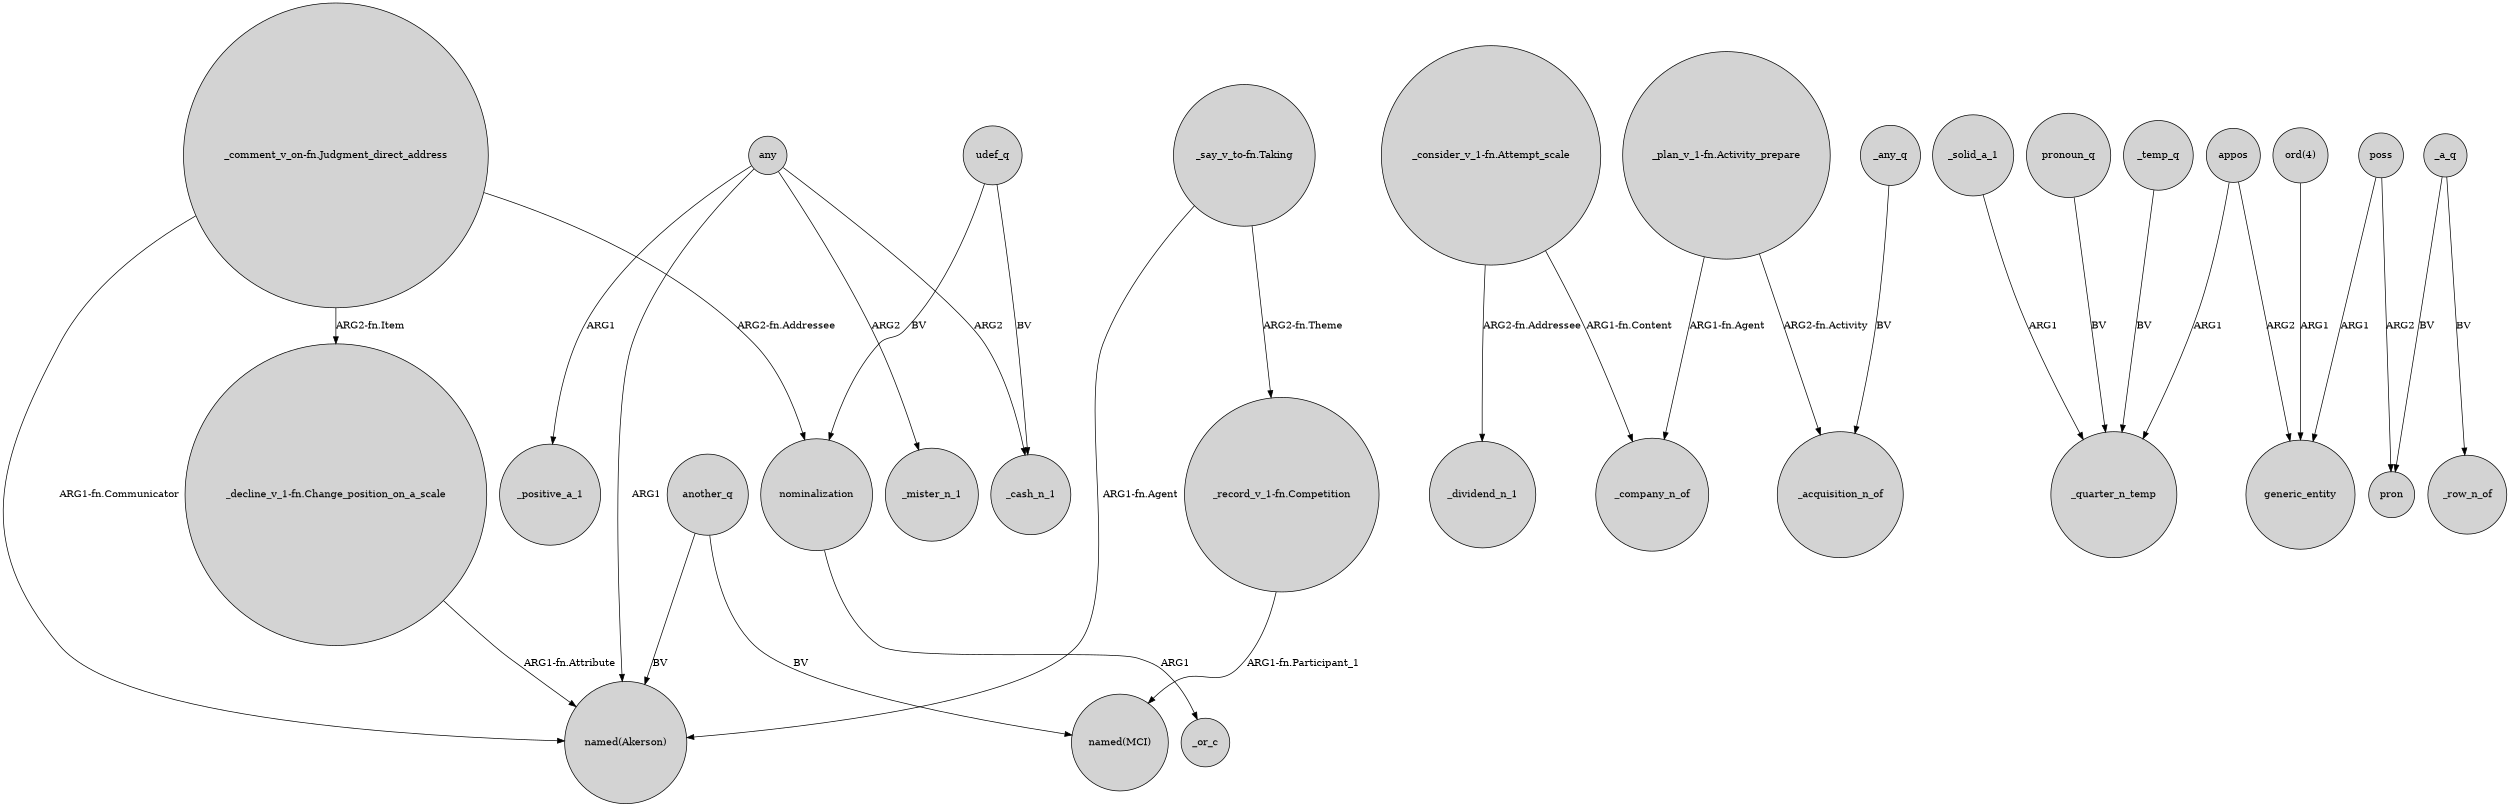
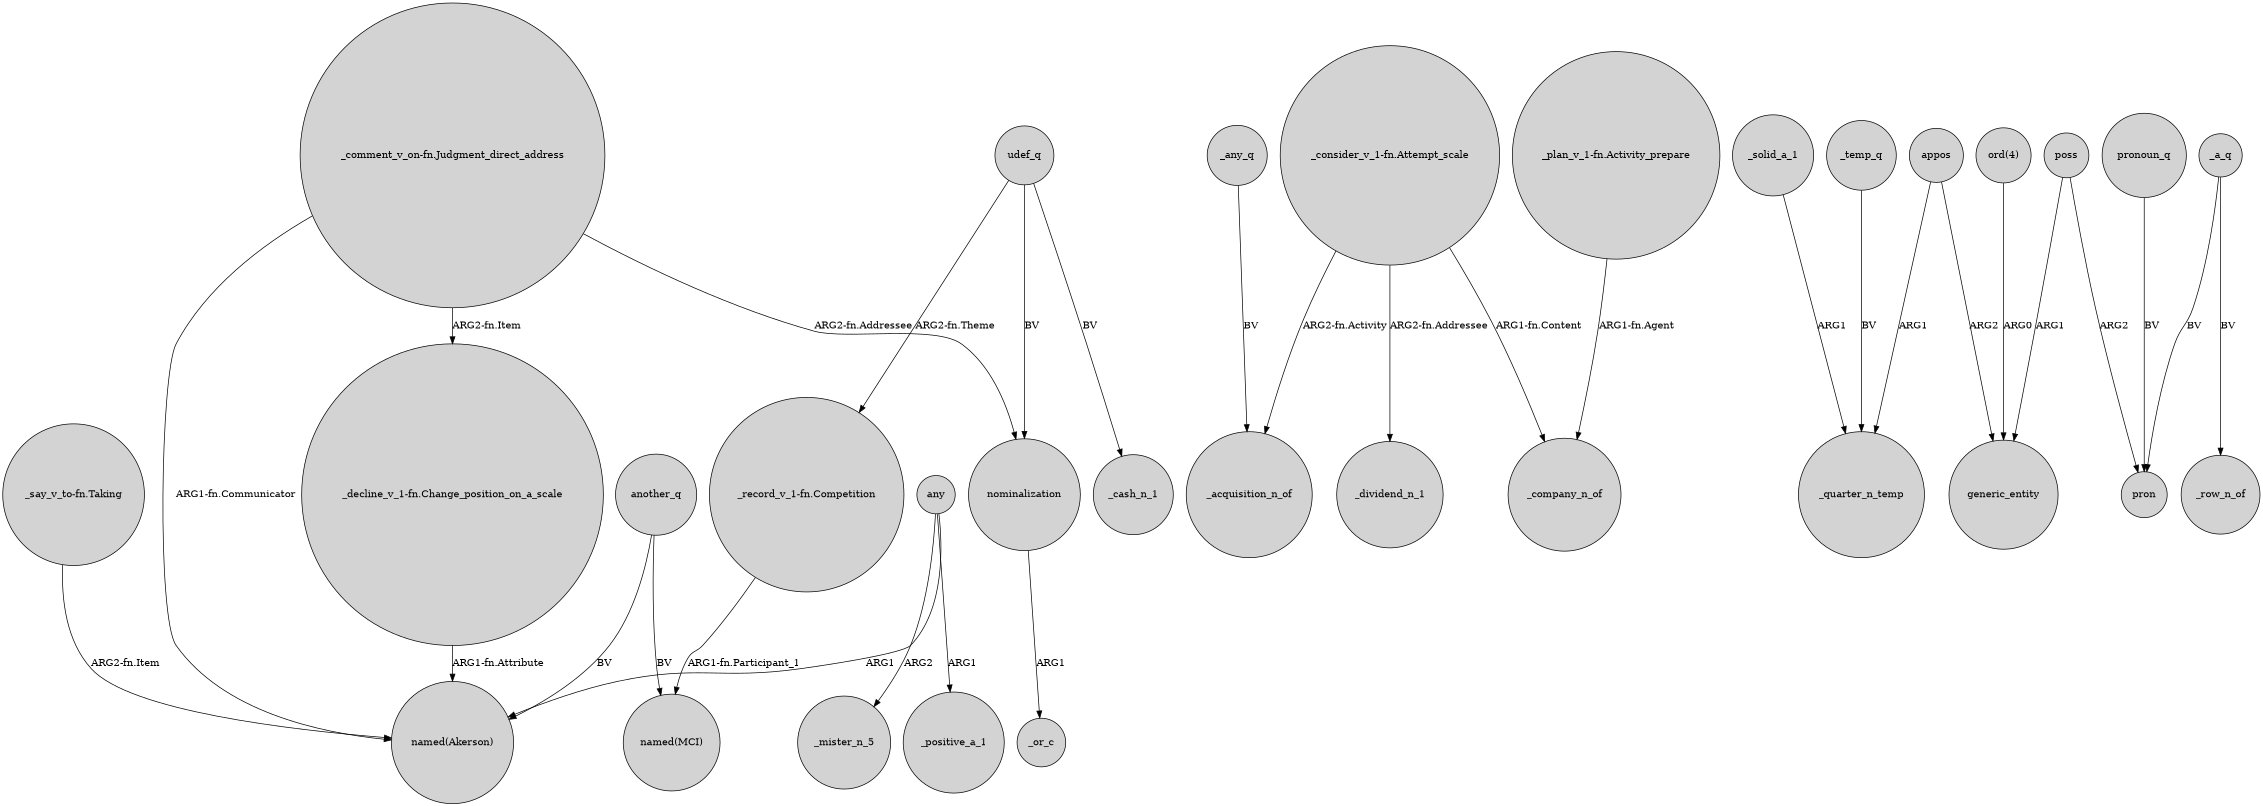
edge "any" -> "_cash_n_1": removed, label "ARG2"
edge "_say_v_to-fn.Taking" -> "_record_v_1-fn.Competition": now "udef_q" -> "_record_v_1-fn.Competition"
edge "pronoun_q" -> "_quarter_n_temp": now "pronoun_q" -> "pron"
edge "ord(4)" -> "generic_entity": label "ARG1" -> "ARG0"
edge "_plan_v_1-fn.Activity_prepare" -> "_acquisition_n_of": now "_consider_v_1-fn.Attempt_scale" -> "_acquisition_n_of"
node "_mister_n_1": label "_mister_n_1" -> "_mister_n_5"
edge "_say_v_to-fn.Taking" -> "named(Akerson)": label "ARG1-fn.Agent" -> "ARG2-fn.Item"
